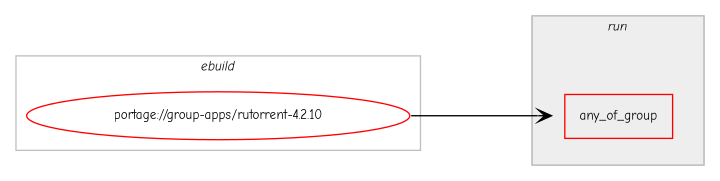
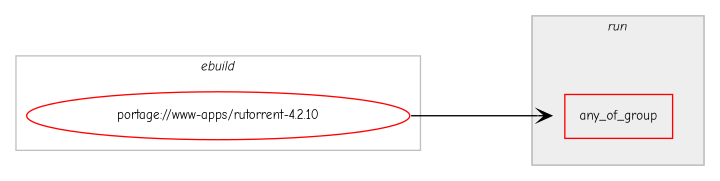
node "portage://group-apps/rutorrent-4.2.10": label "portage://group-apps/rutorrent-4.2.10" -> "portage://www-apps/rutorrent-4.2.10"
